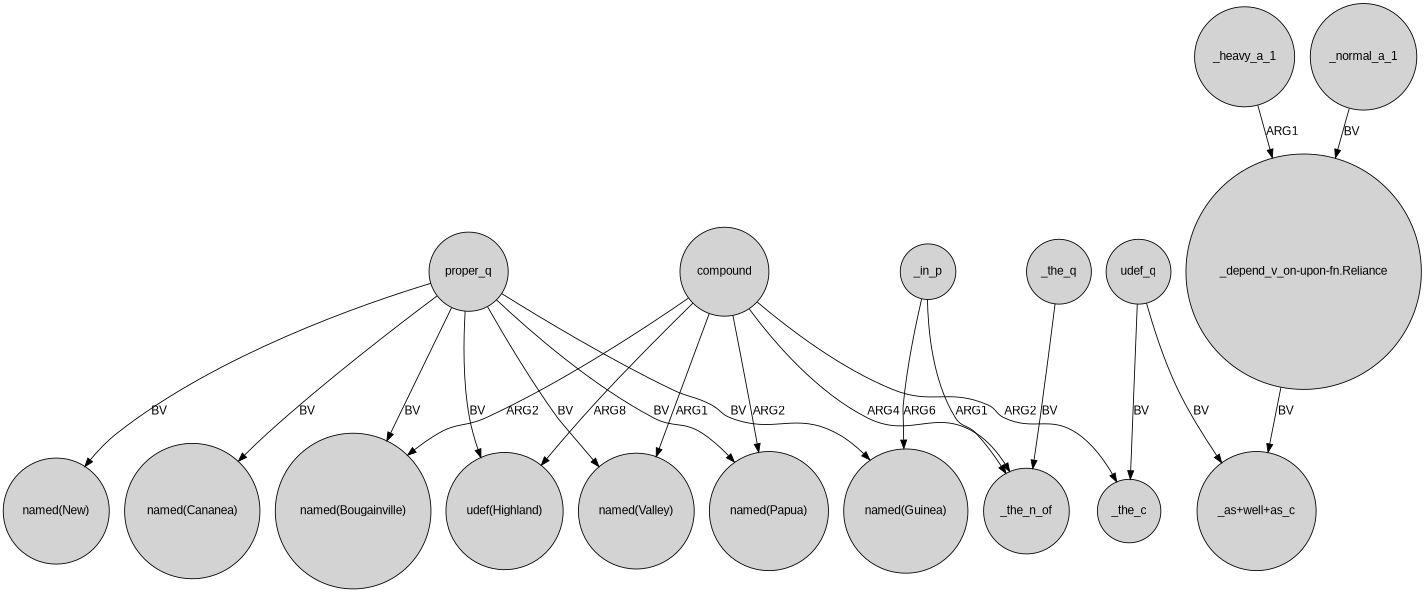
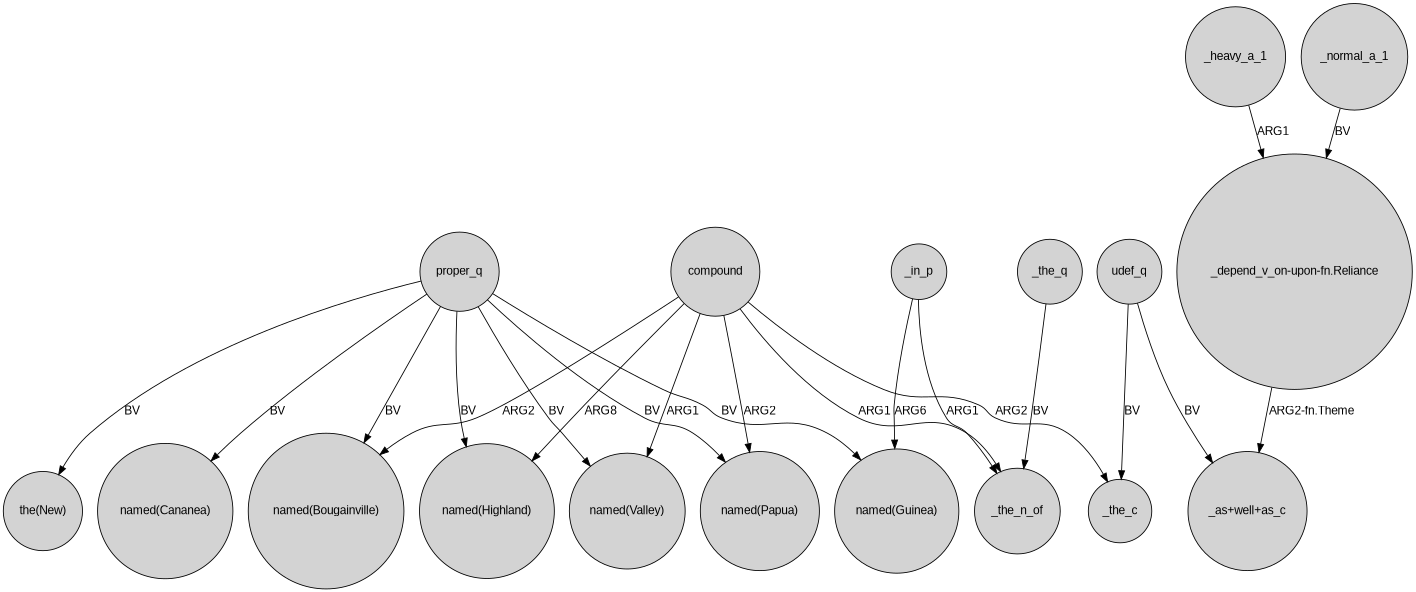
edge "compound" -> "_the_n_of": label "ARG4" -> "ARG1"
edge "_depend_v_on-upon-fn.Reliance" -> "_as+well+as_c": label "BV" -> "ARG2-fn.Theme"
node "named(New)": label "named(New)" -> "the(New)"
node "udef(Highland)": label "udef(Highland)" -> "named(Highland)"
